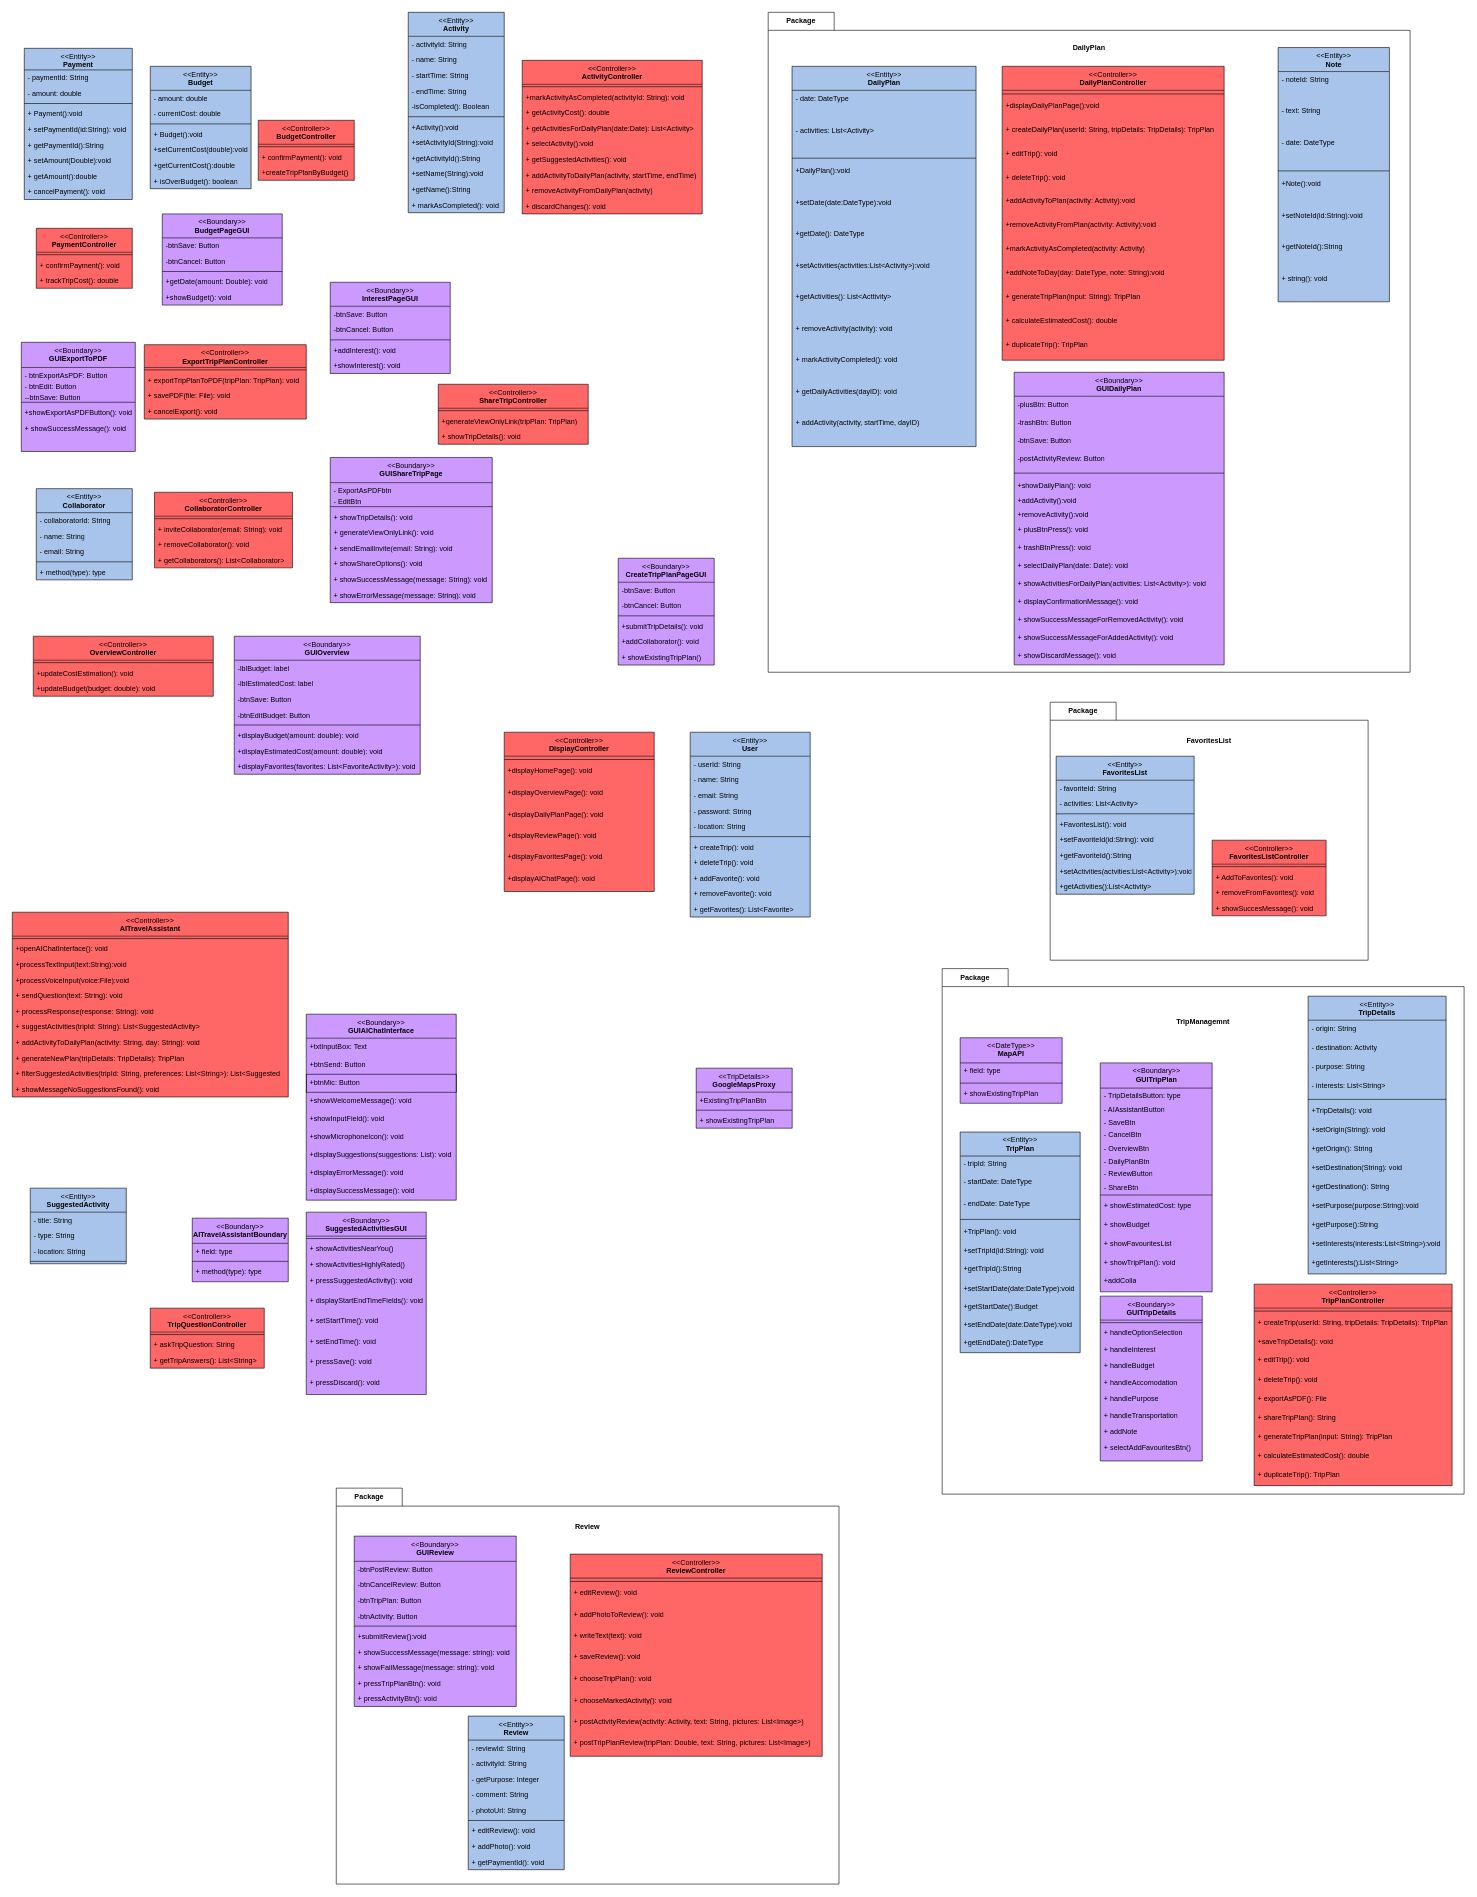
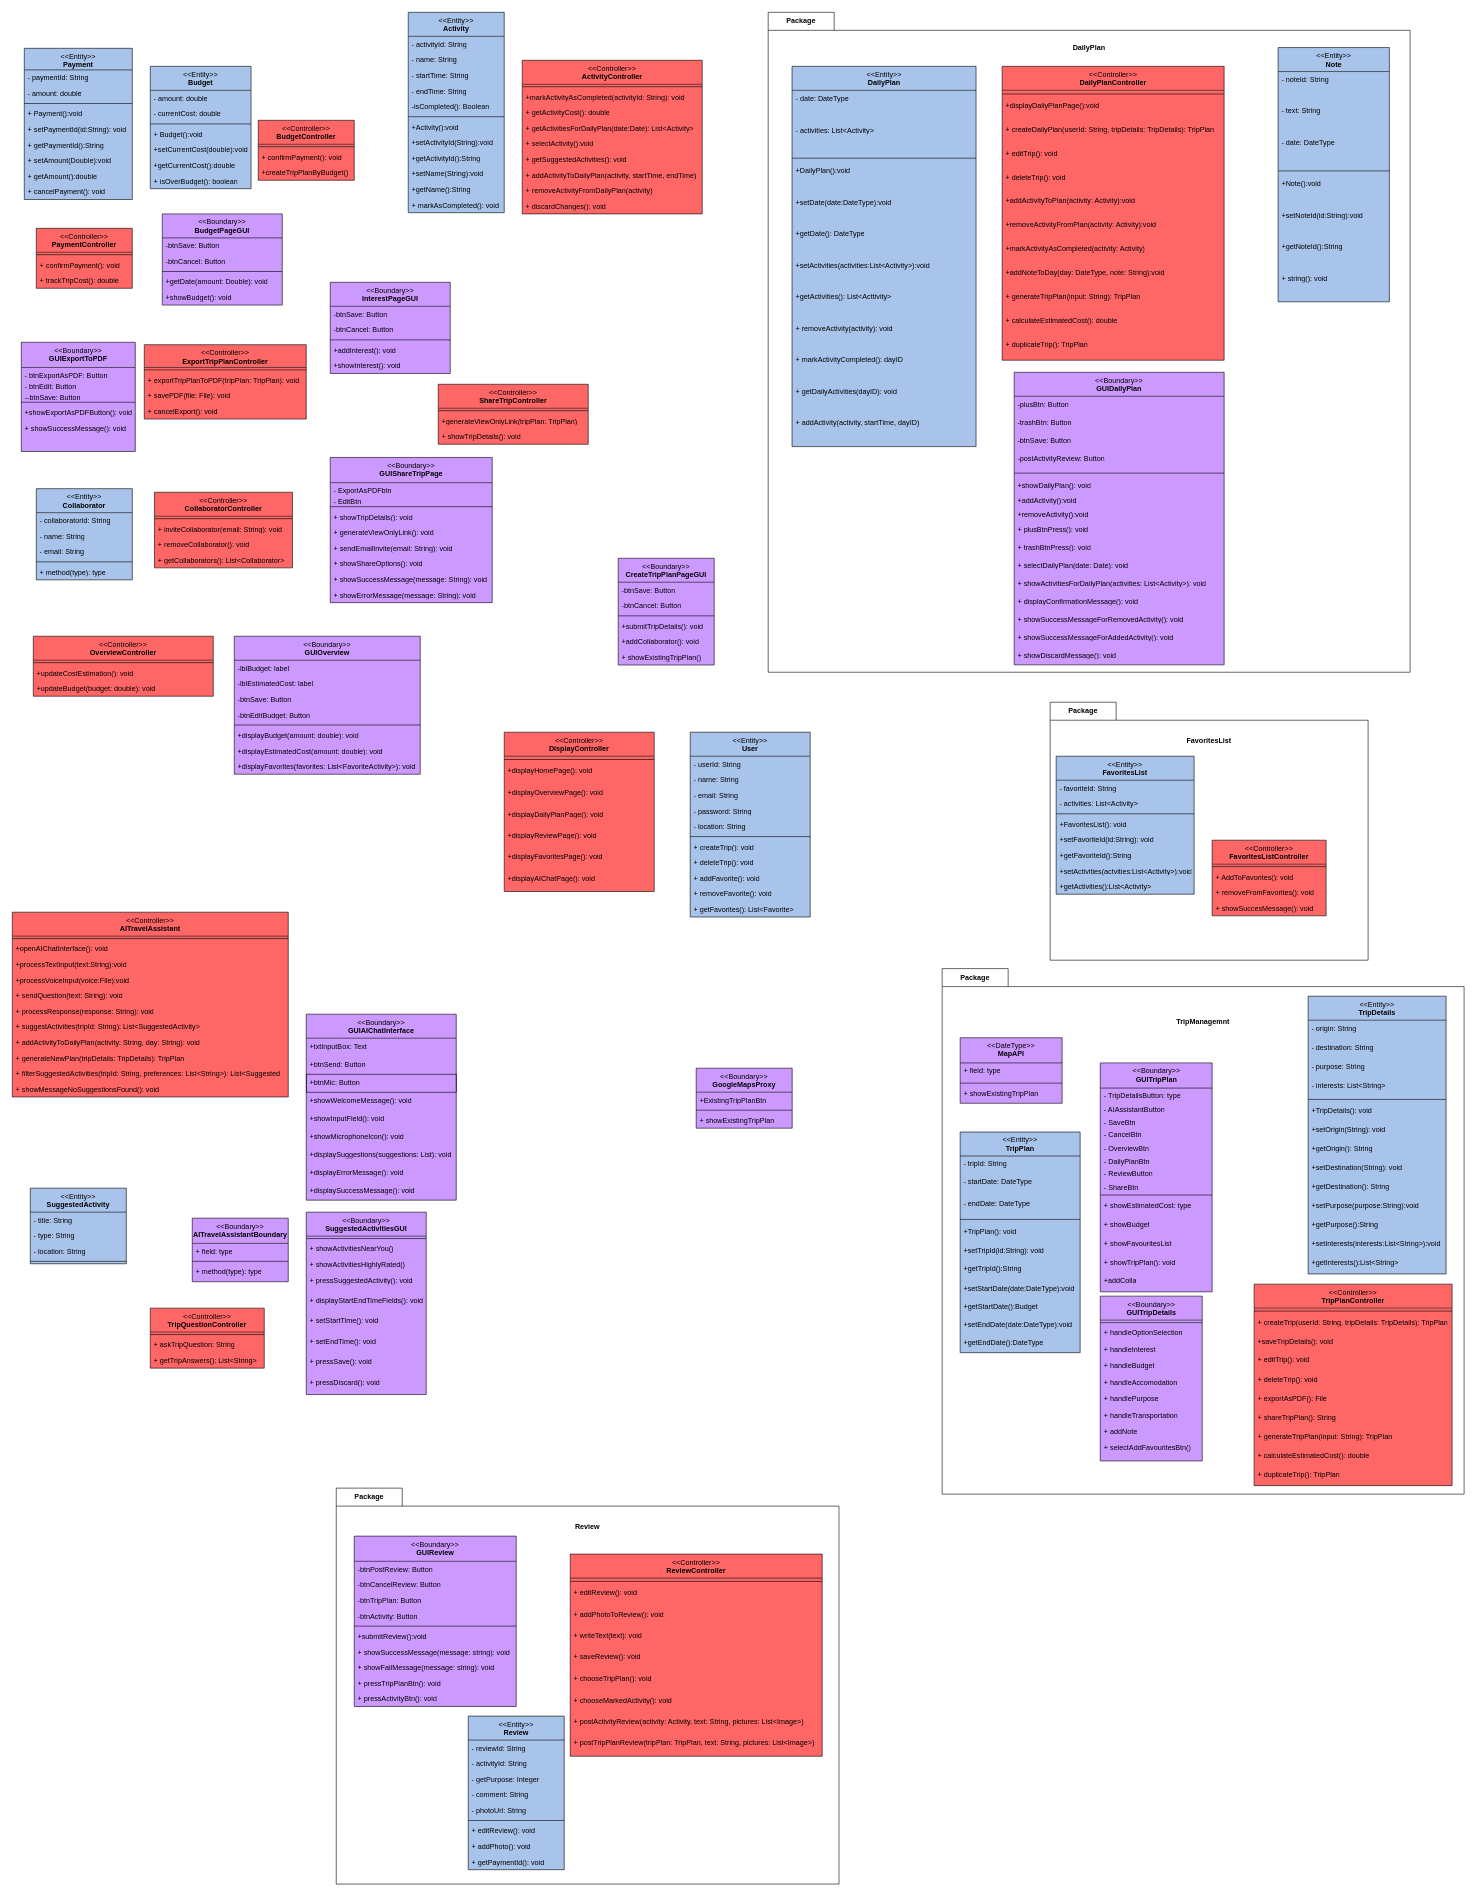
node "+ markActivityCompleted(): void": label "+ markActivityCompleted(): void" -> "+ markActivityCompleted(): dayID"
node "- destination: Activity": label "- destination: Activity" -> "- destination: String"
node "<<TripDetails>> GoogleMapsProxy": label "<<TripDetails>> GoogleMapsProxy" -> "<<Boundary>> GoogleMapsProxy"
node "+ postTripPlanReview(tripPlan: Double, text: String, pictures: List<Image>)": label "+ postTripPlanReview(tripPlan: Double, text: String, pictures: List<Image>)" -> "+ postTripPlanReview(tripPlan: TripPlan, text: String, pictures: List<Image>)"
